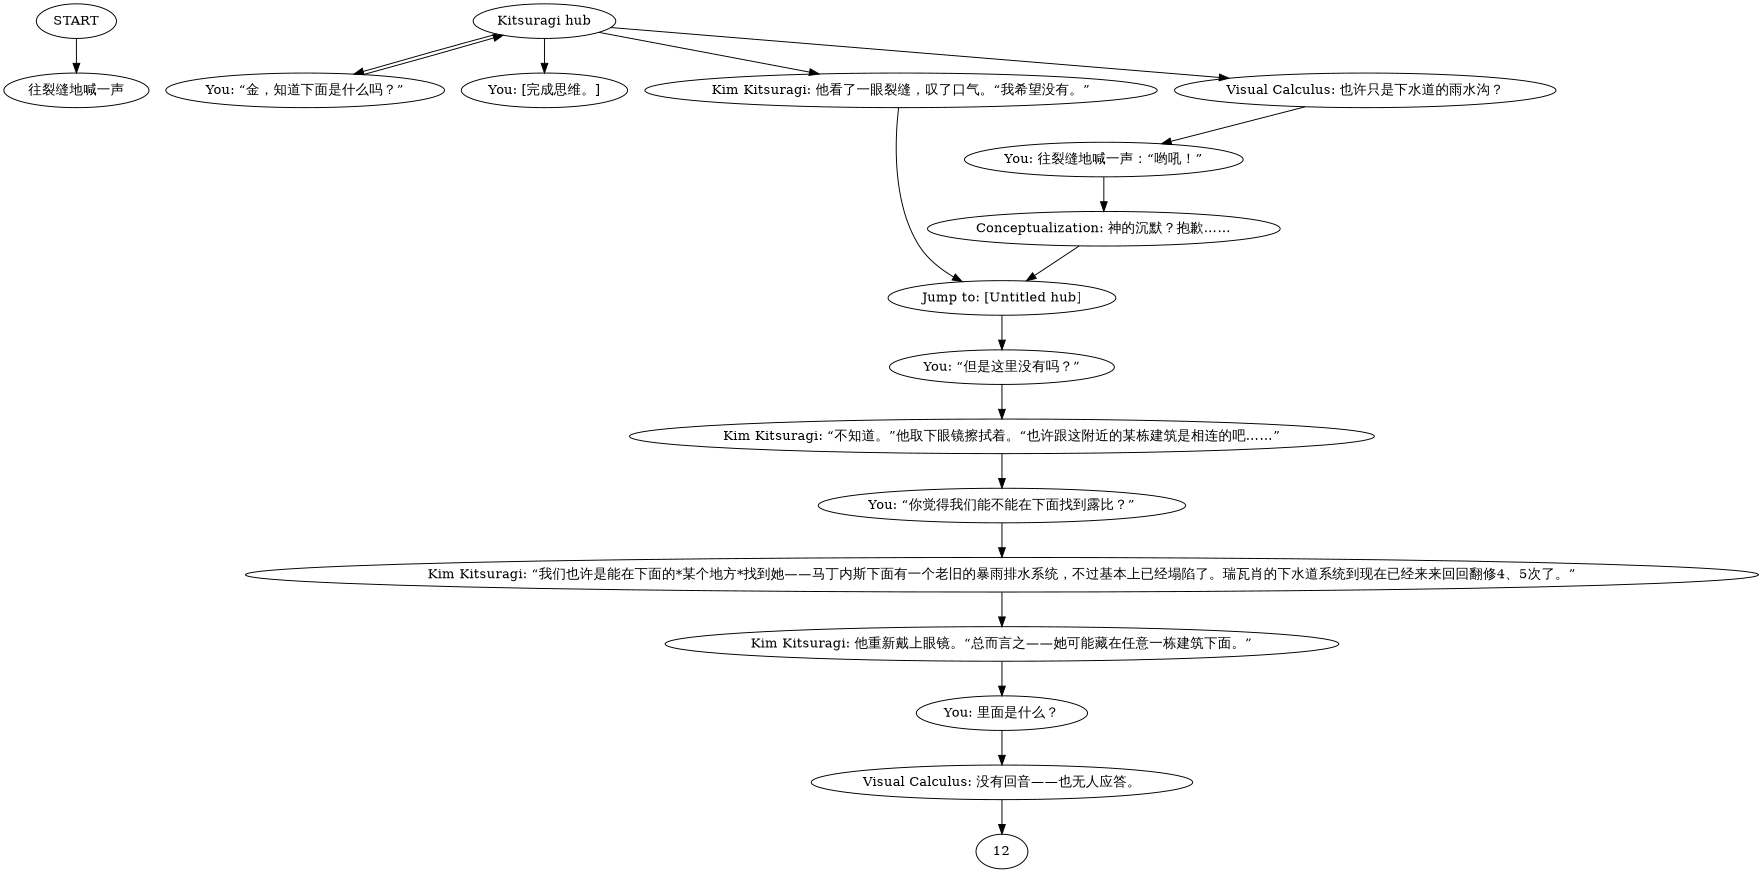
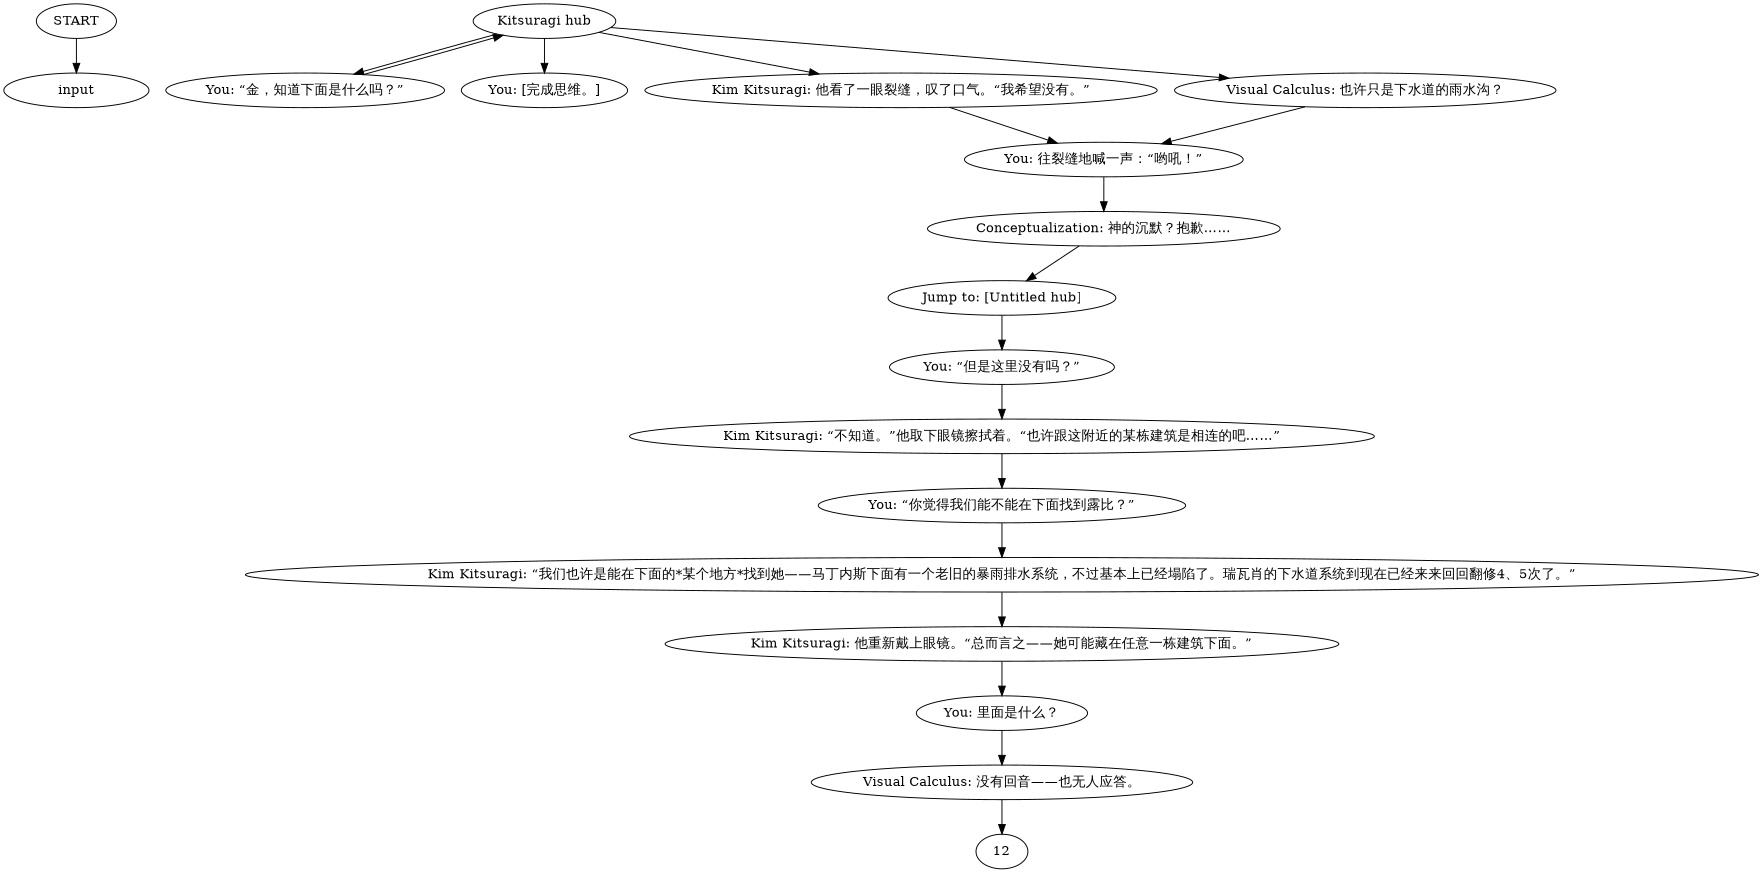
node "往裂缝地喊一声": label "往裂缝地喊一声" -> "input"
edge "Kim Kitsuragi: 他看了一眼裂缝，叹了口气。“我希望没有。”" -> "Jump to: [Untitled hub]": now "Kim Kitsuragi: 他看了一眼裂缝，叹了口气。“我希望没有。”" -> "You: 往裂缝地喊一声：“哟吼！”"
